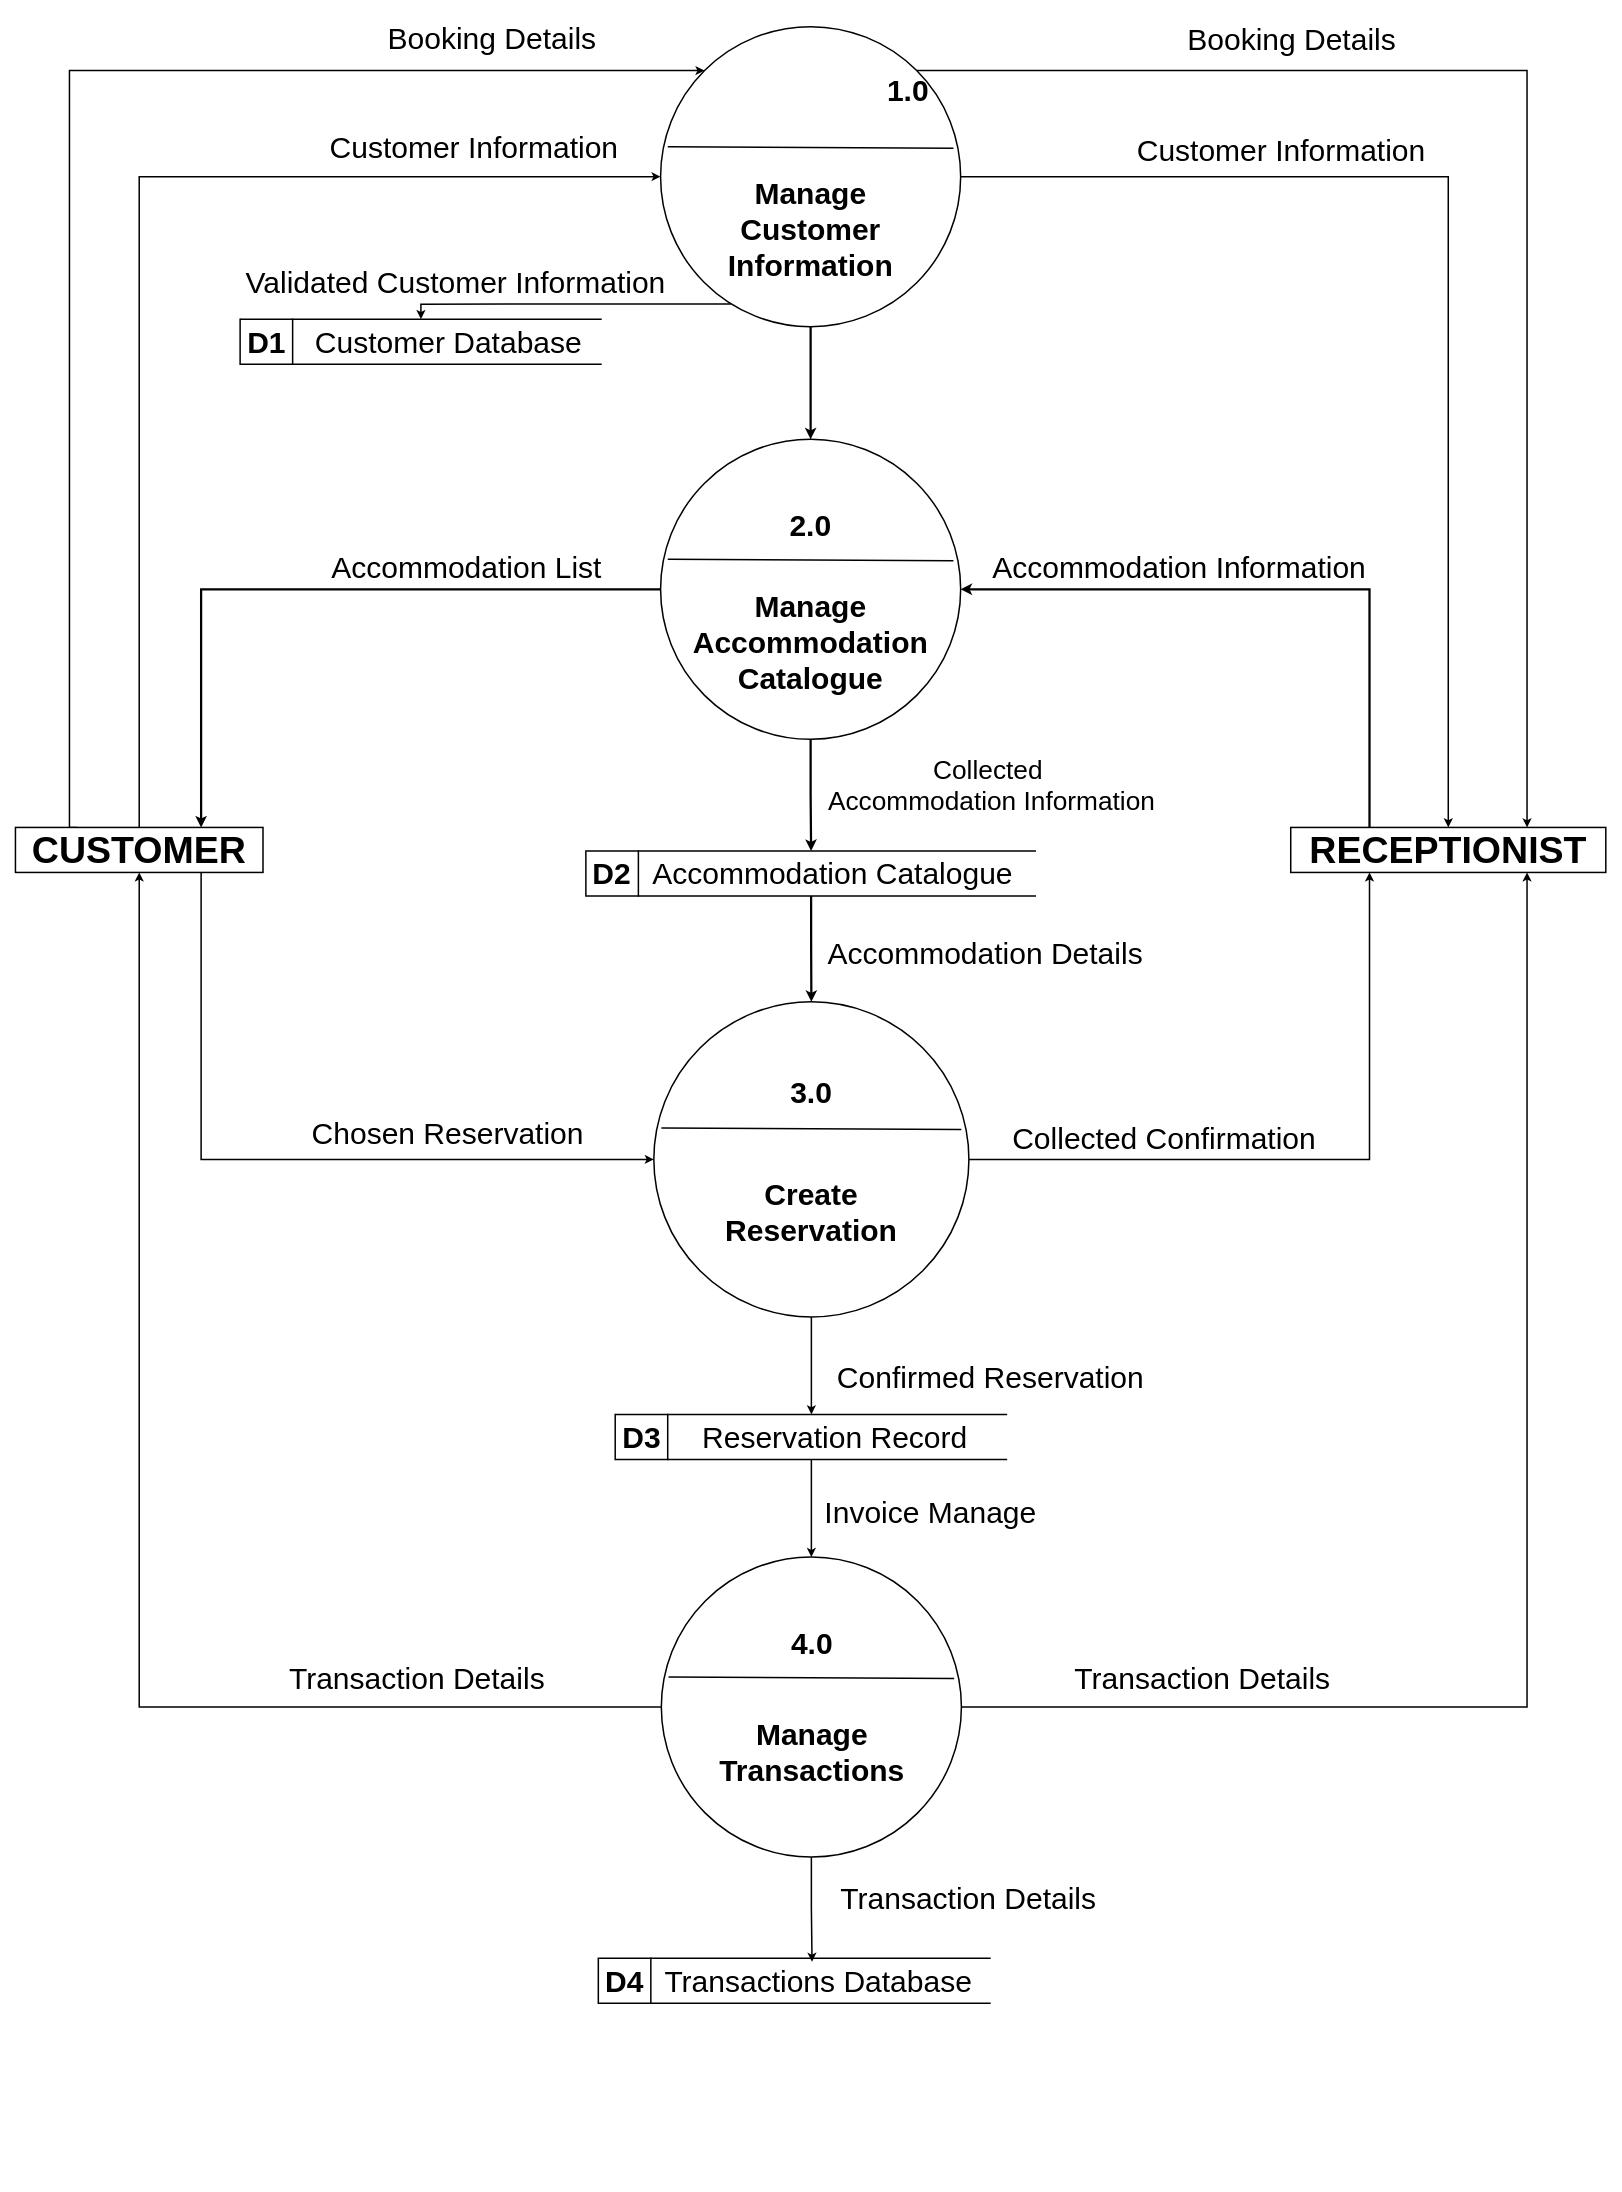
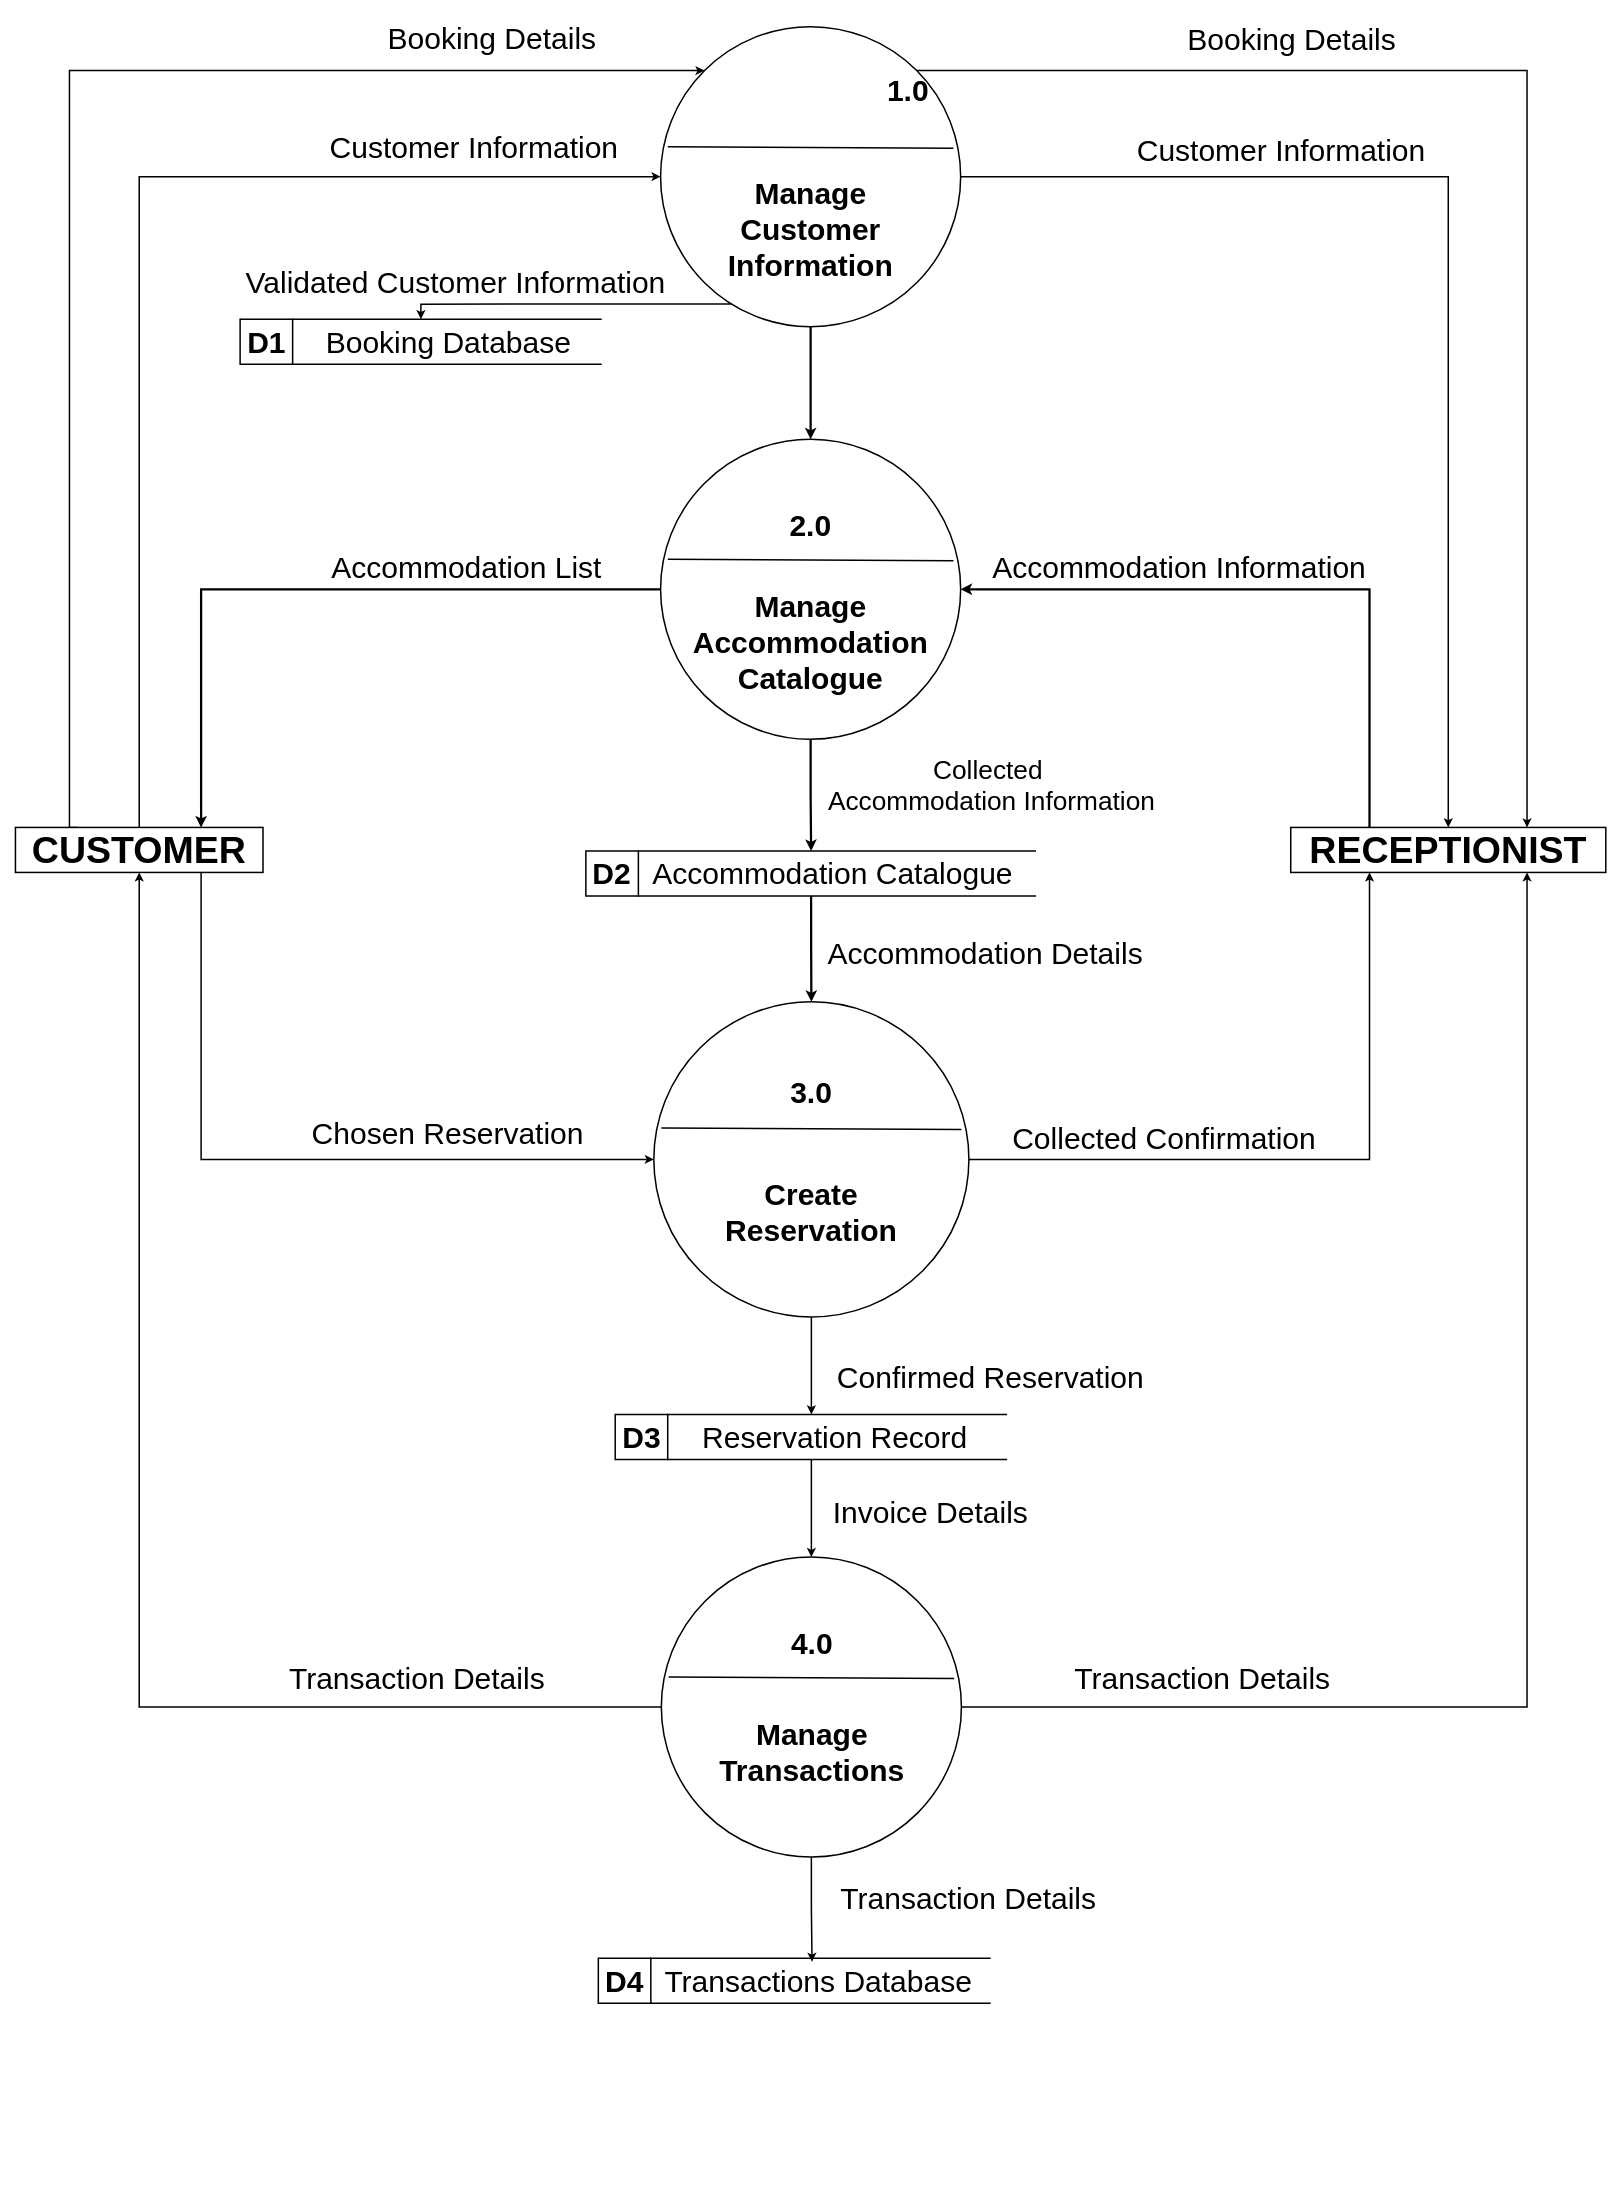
node "Customer Database": label "Customer Database" -> "Booking Database"
node "Invoice Manage": label "Invoice Manage" -> "Invoice Details"
